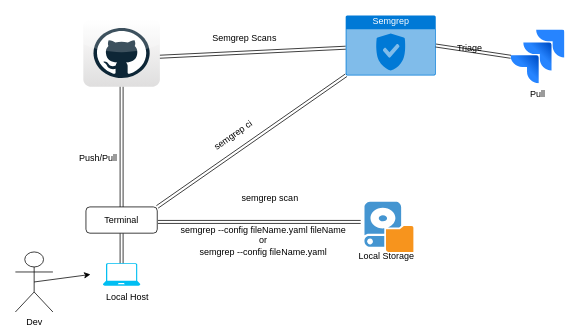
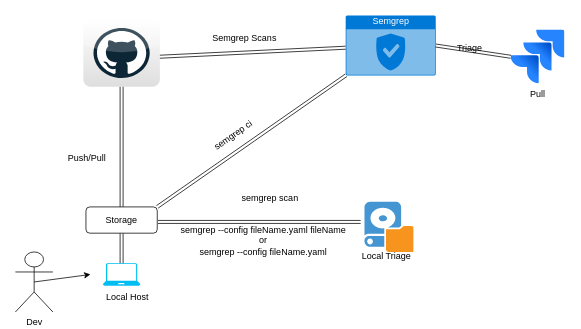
node "Push/Pull": moved (98, 158) -> (87, 158)
node "Terminal": label "Terminal" -> "Storage"
node "Local Storage": label "Local Storage" -> "Local Triage"
